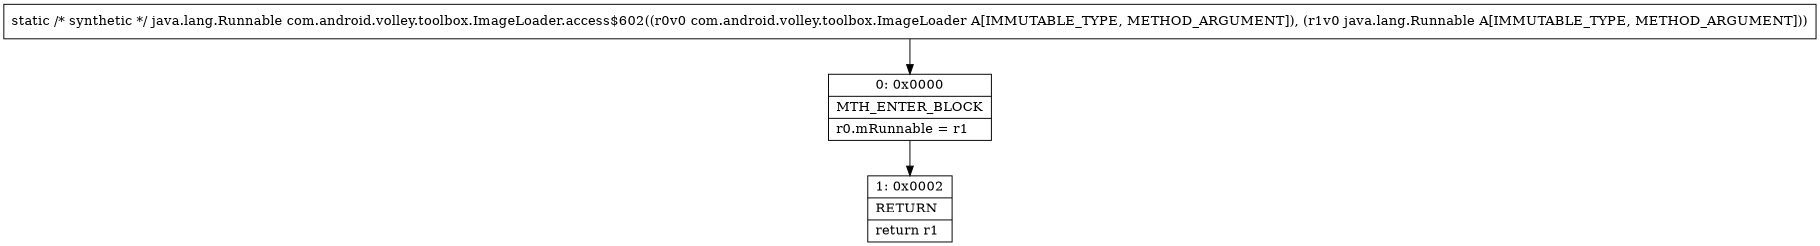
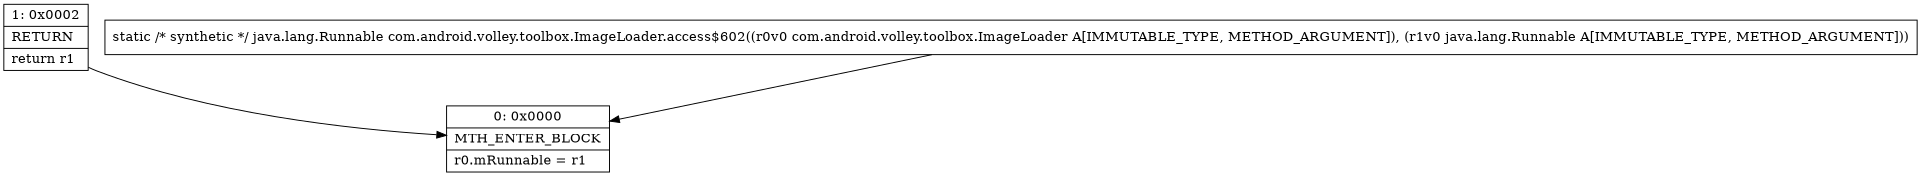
edge "0: 0x0000" -> "1: 0x0002": reversed
